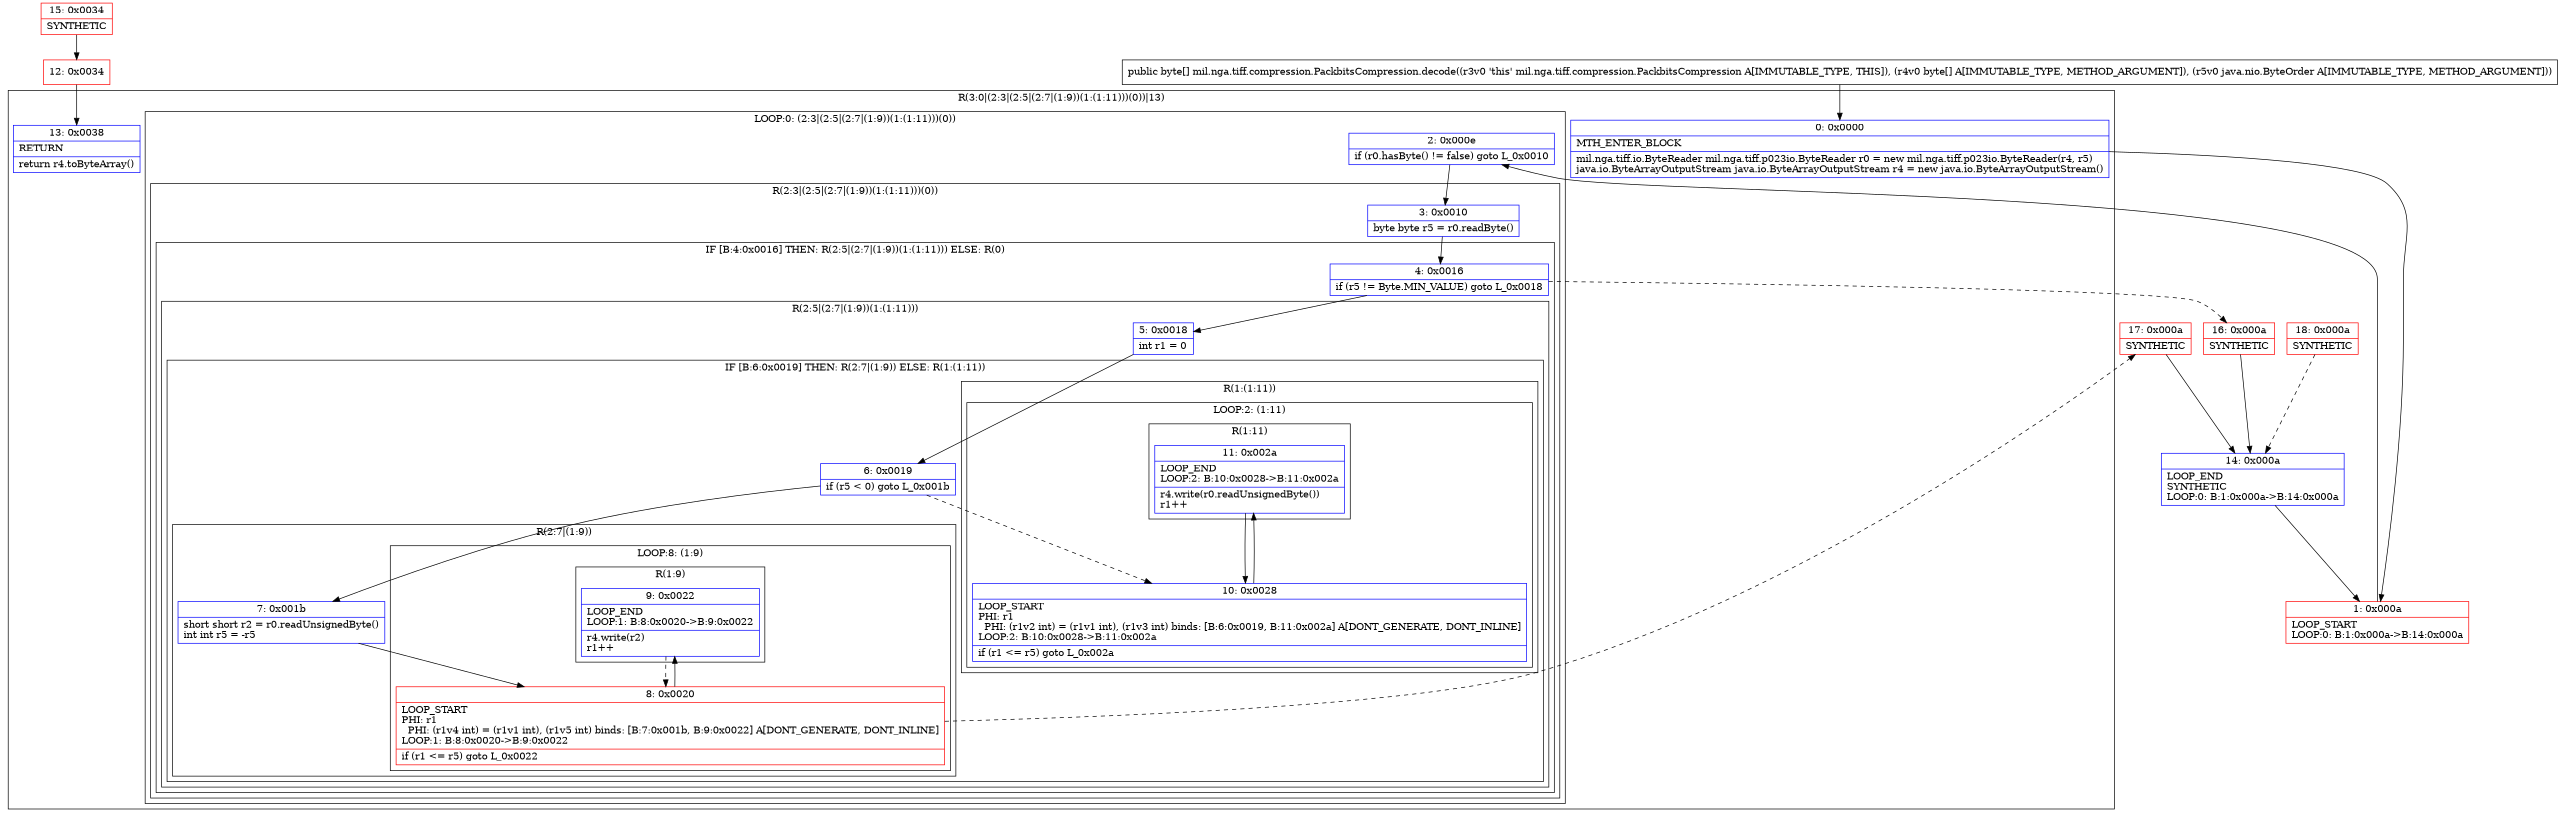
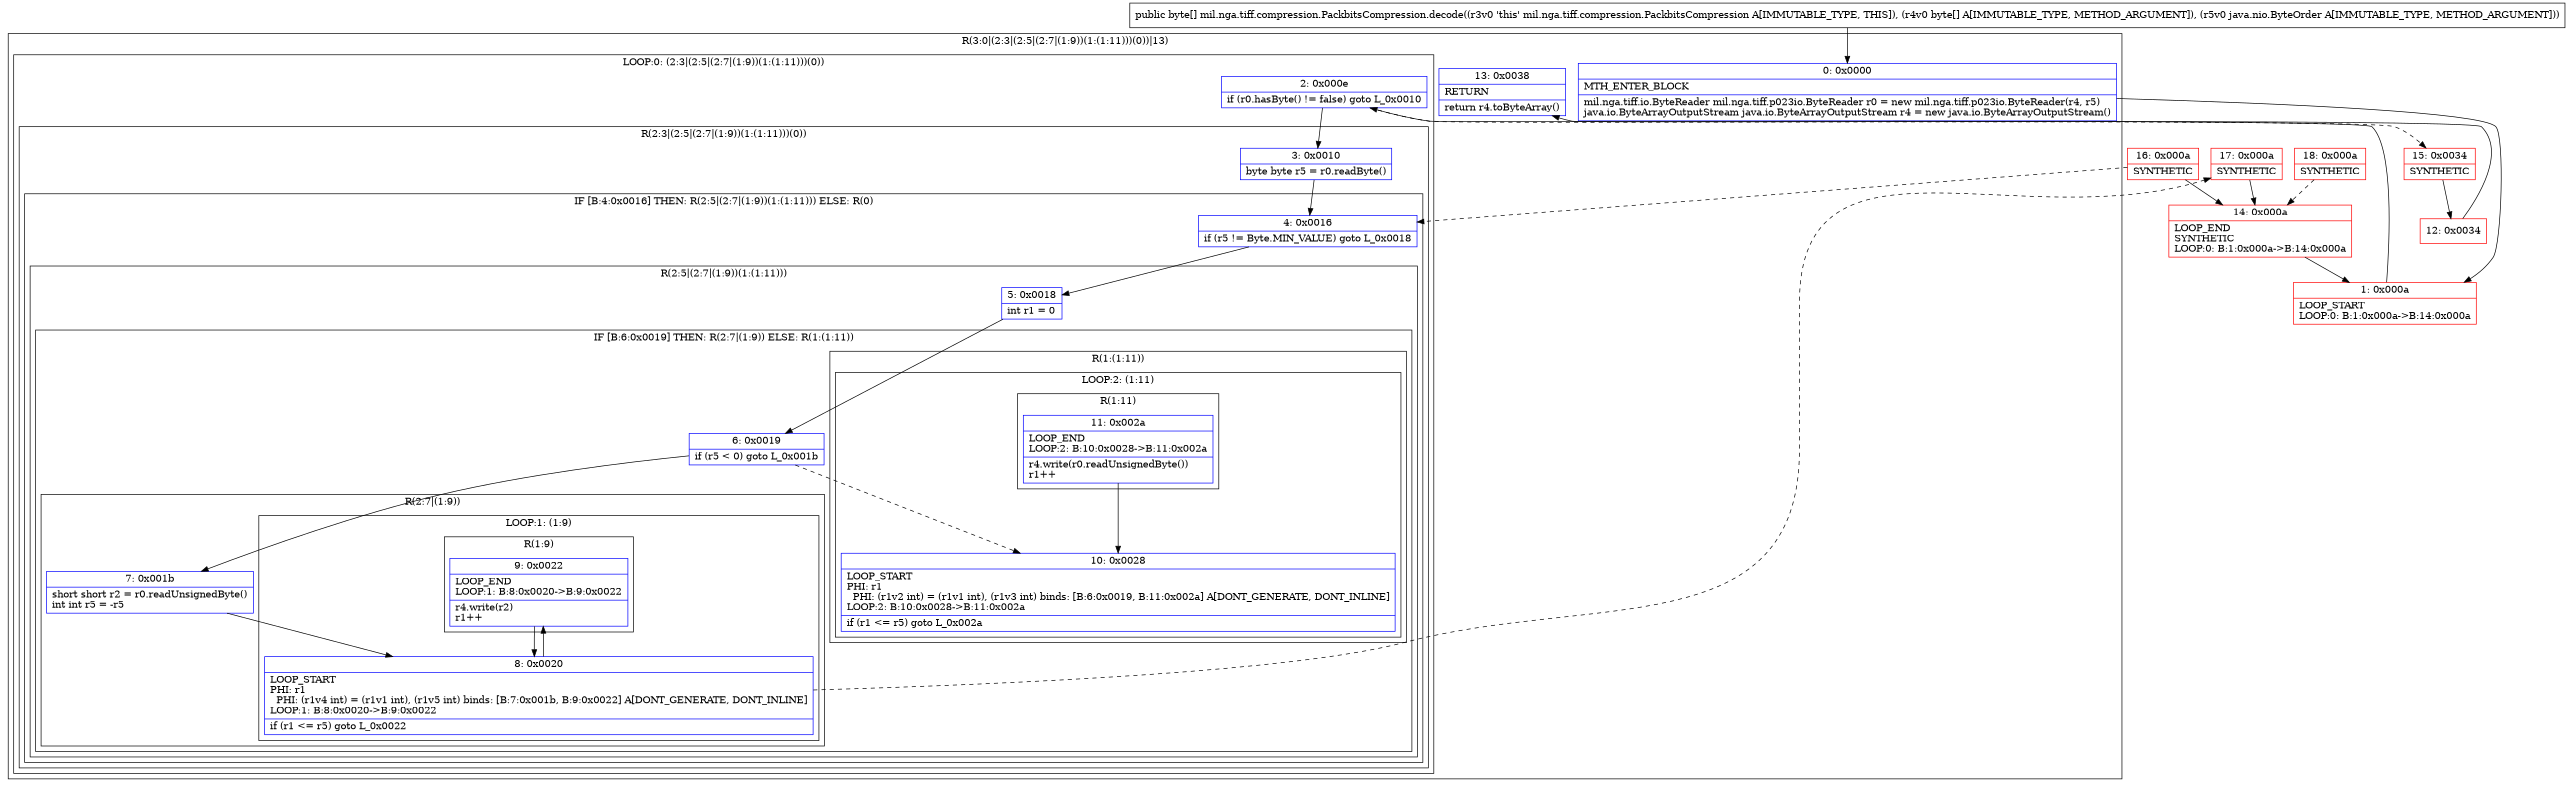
edge "2: 0x000e" -> "15: 0x0034": added
edge "4: 0x0016" -> "16: 0x000a": reversed
node "14: 0x000a": color blue -> red
edge "10: 0x0028" -> "11: 0x002a": removed
cluster "LOOP:8: (1:9)": label "LOOP:8: (1:9)" -> "LOOP:1: (1:9)"
edge "9: 0x0022" -> "8: 0x0020": style dashed -> solid
node "8: 0x0020": color red -> blue
